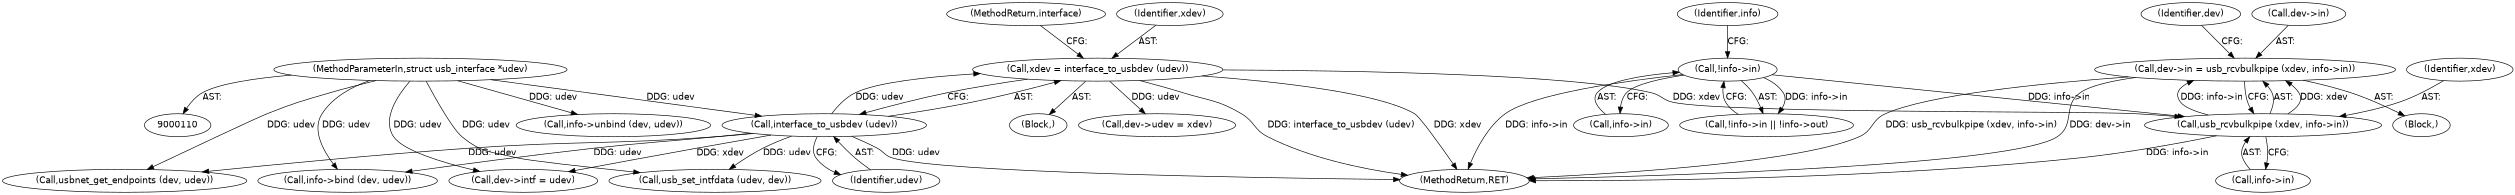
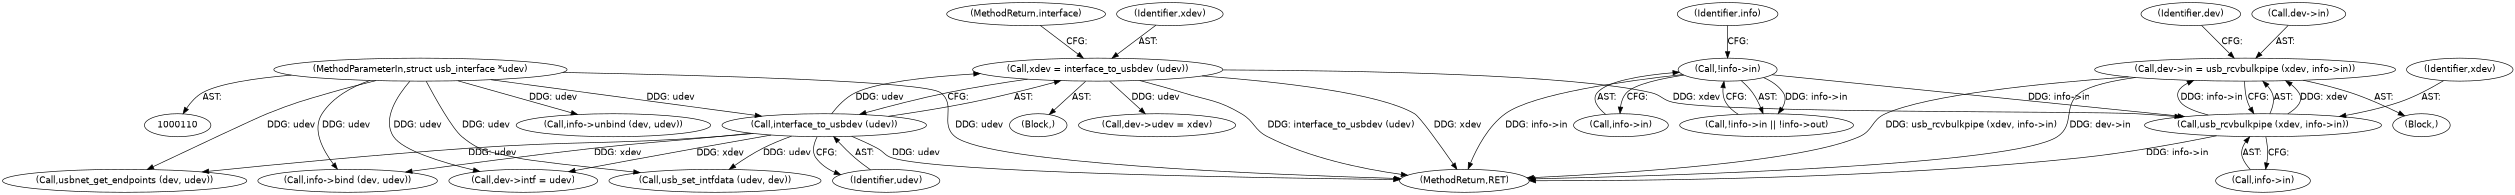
node "9000110": label "9000110" -> "1000110"
edge "(MethodParameterIn,struct usb_interface *udev)" -> "(MethodReturn,RET)": added, label "DDG: udev"
edge "(Call,interface_to_usbdev (udev))" -> "(Call,info->bind (dev, udev))": label "DDG: udev" -> "DDG: xdev"
